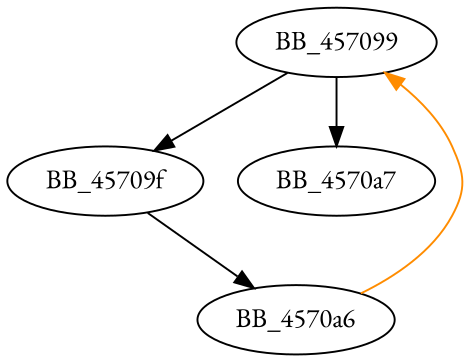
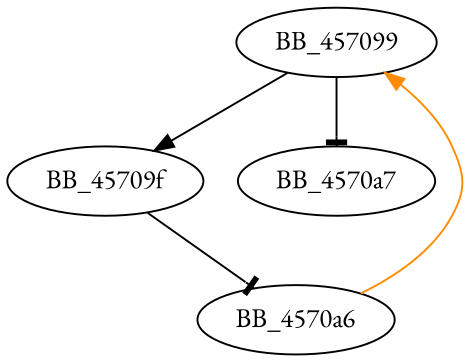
edge "BB_457099" -> "BB_4570a7": arrowhead normal -> tee
edge "BB_45709f" -> "BB_4570a6": arrowhead normal -> tee
